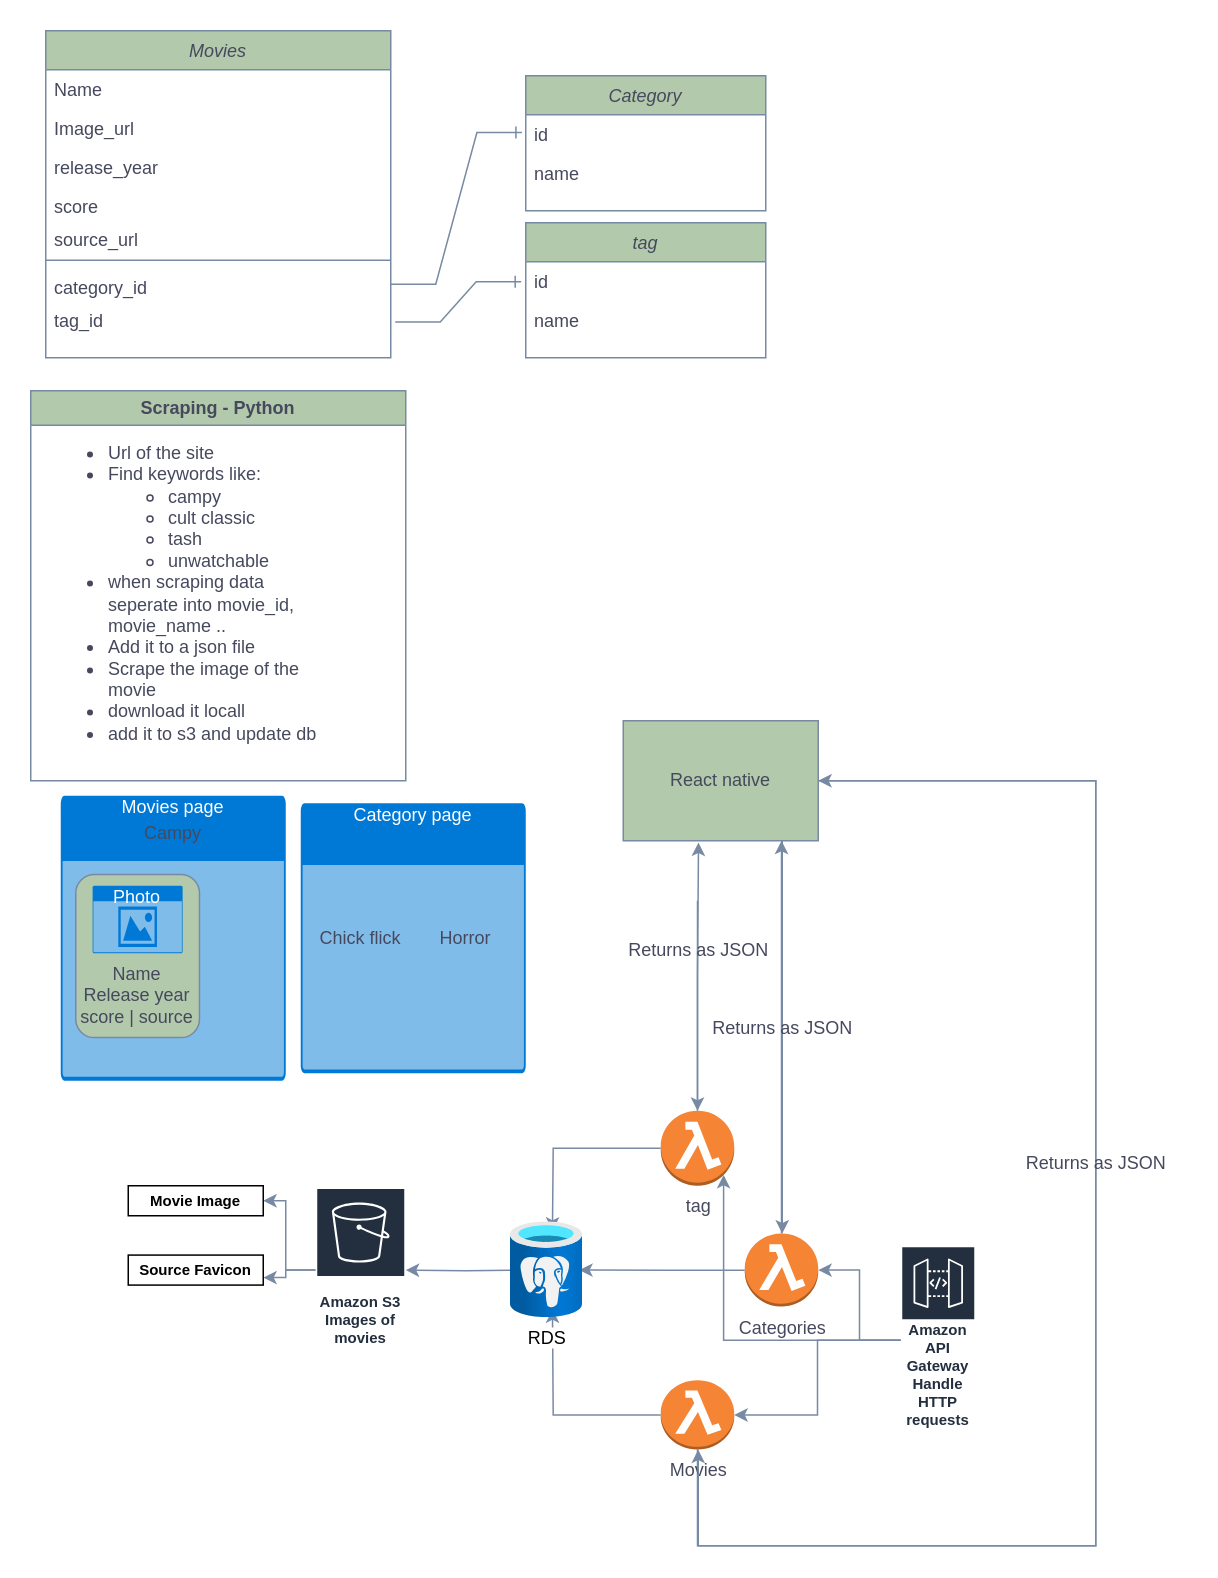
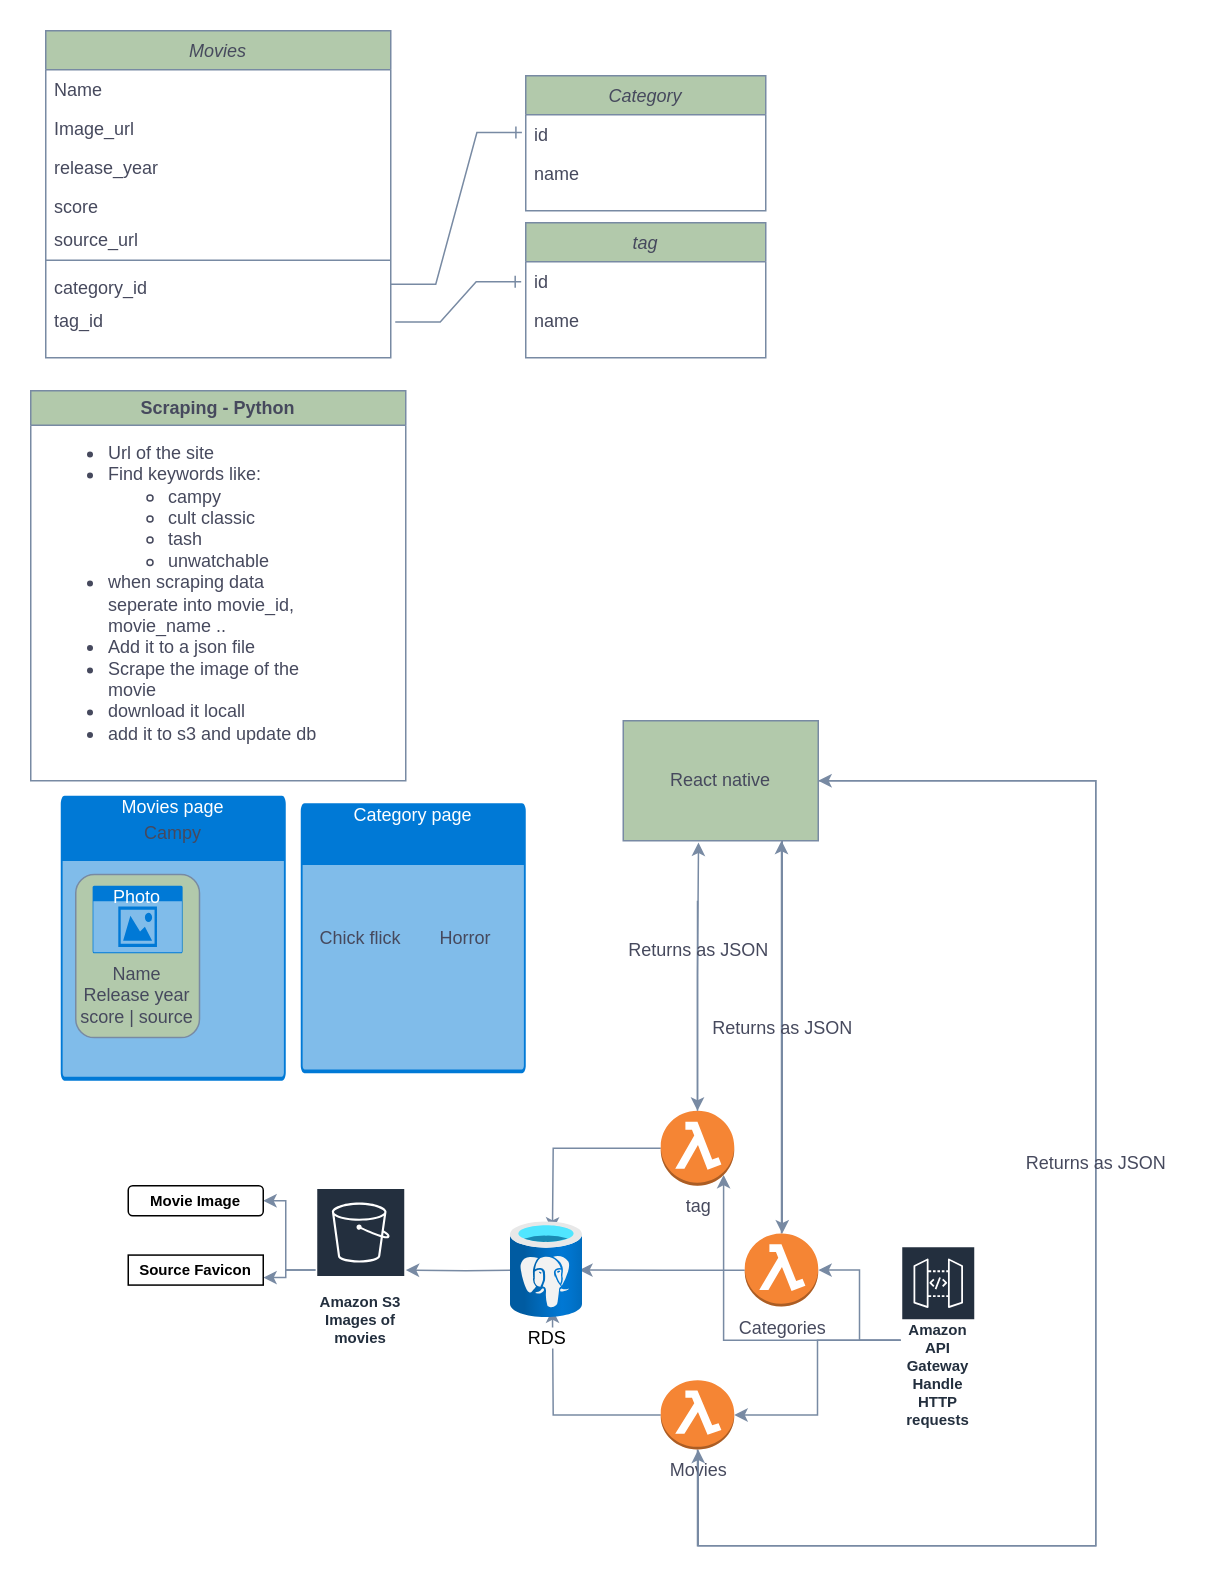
node "Movie Image": shape rectangle -> rounded rectangle
